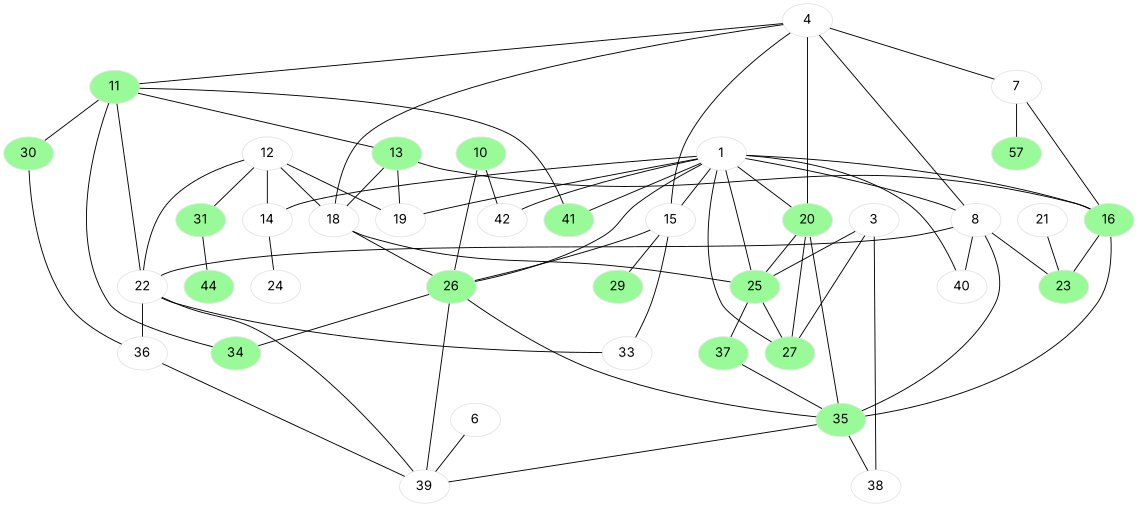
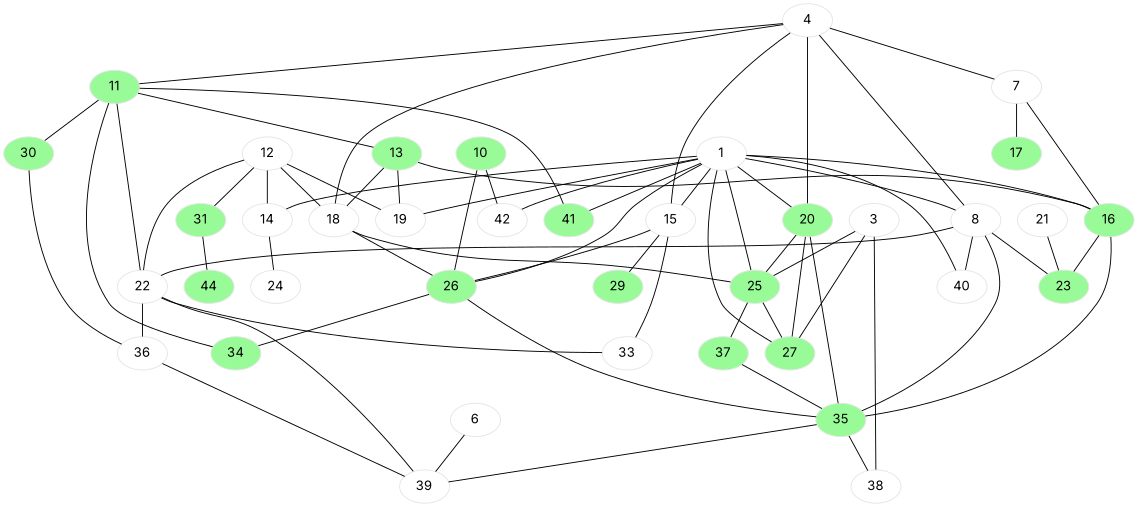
node "57": label "57" -> "17"
edge "26" -- "39": removed
